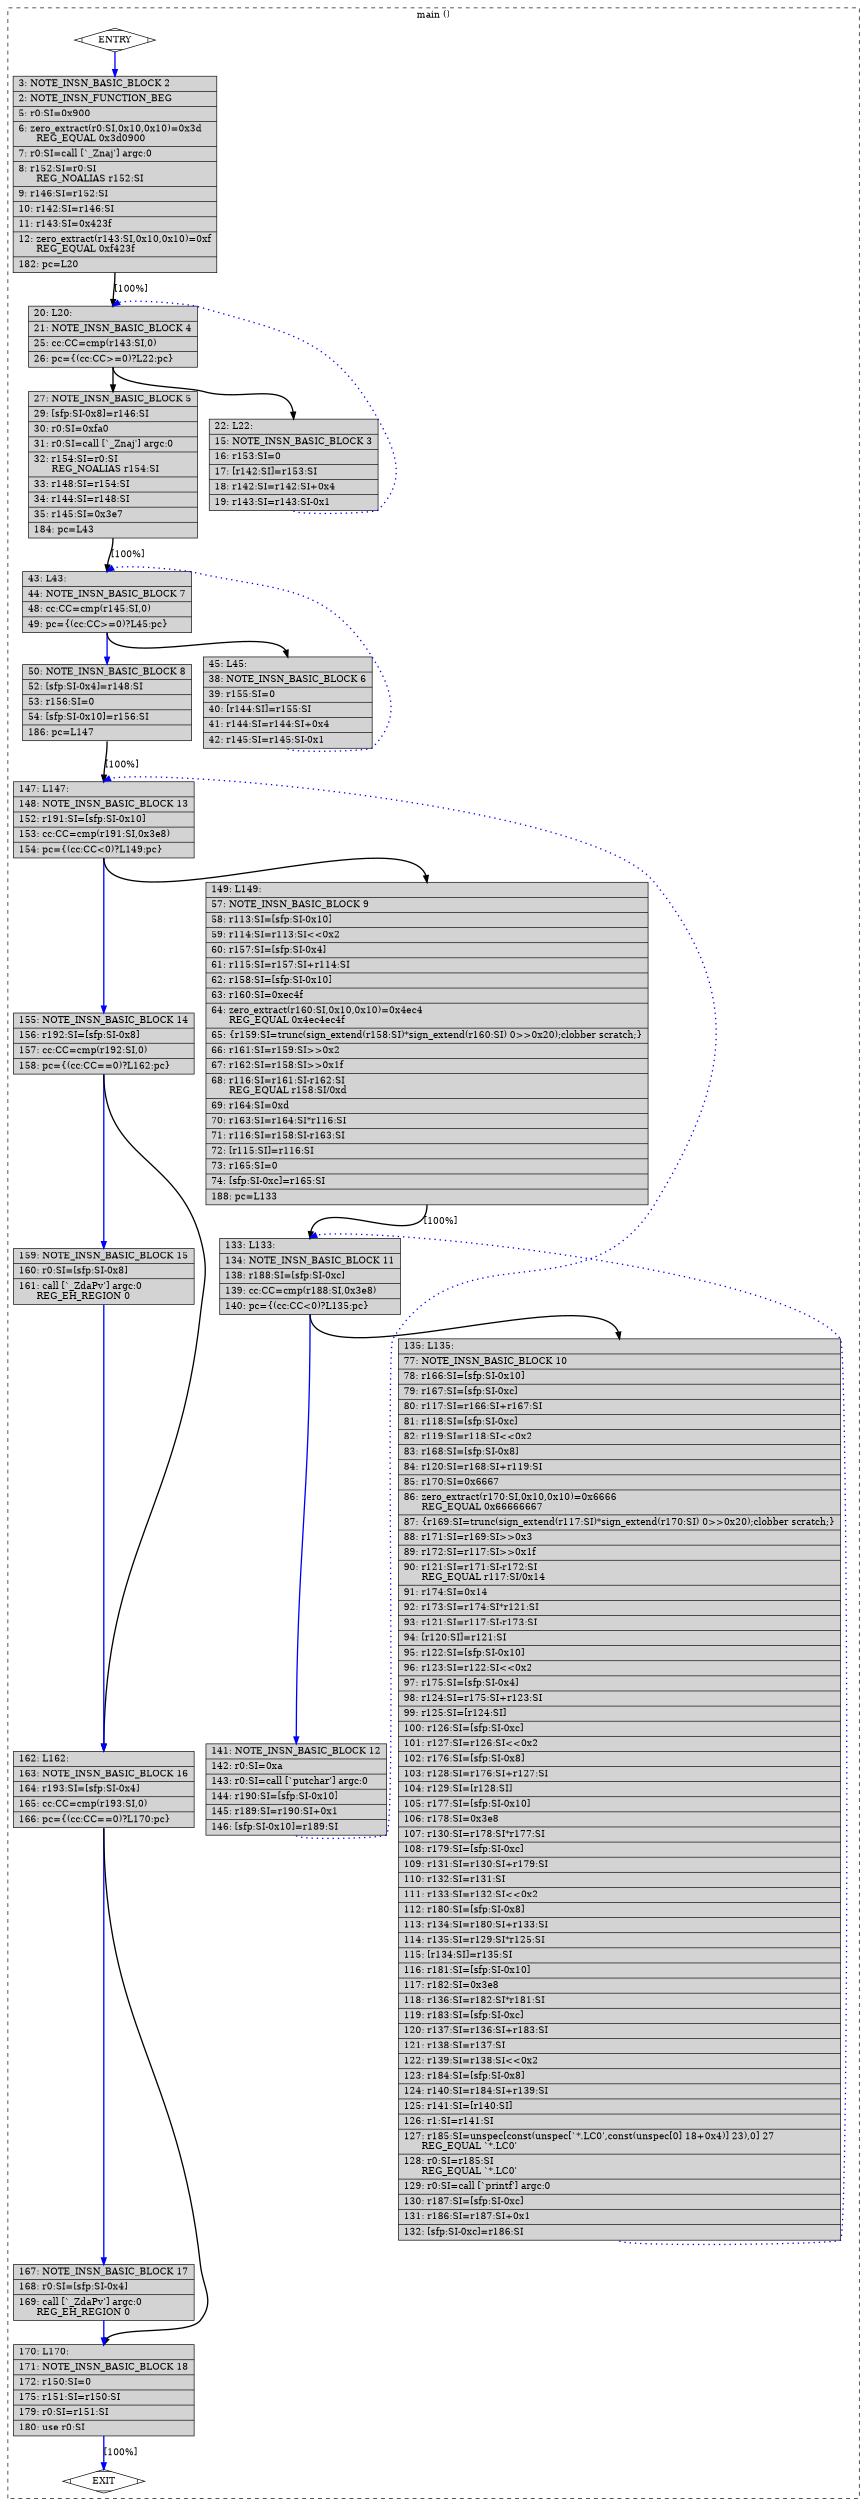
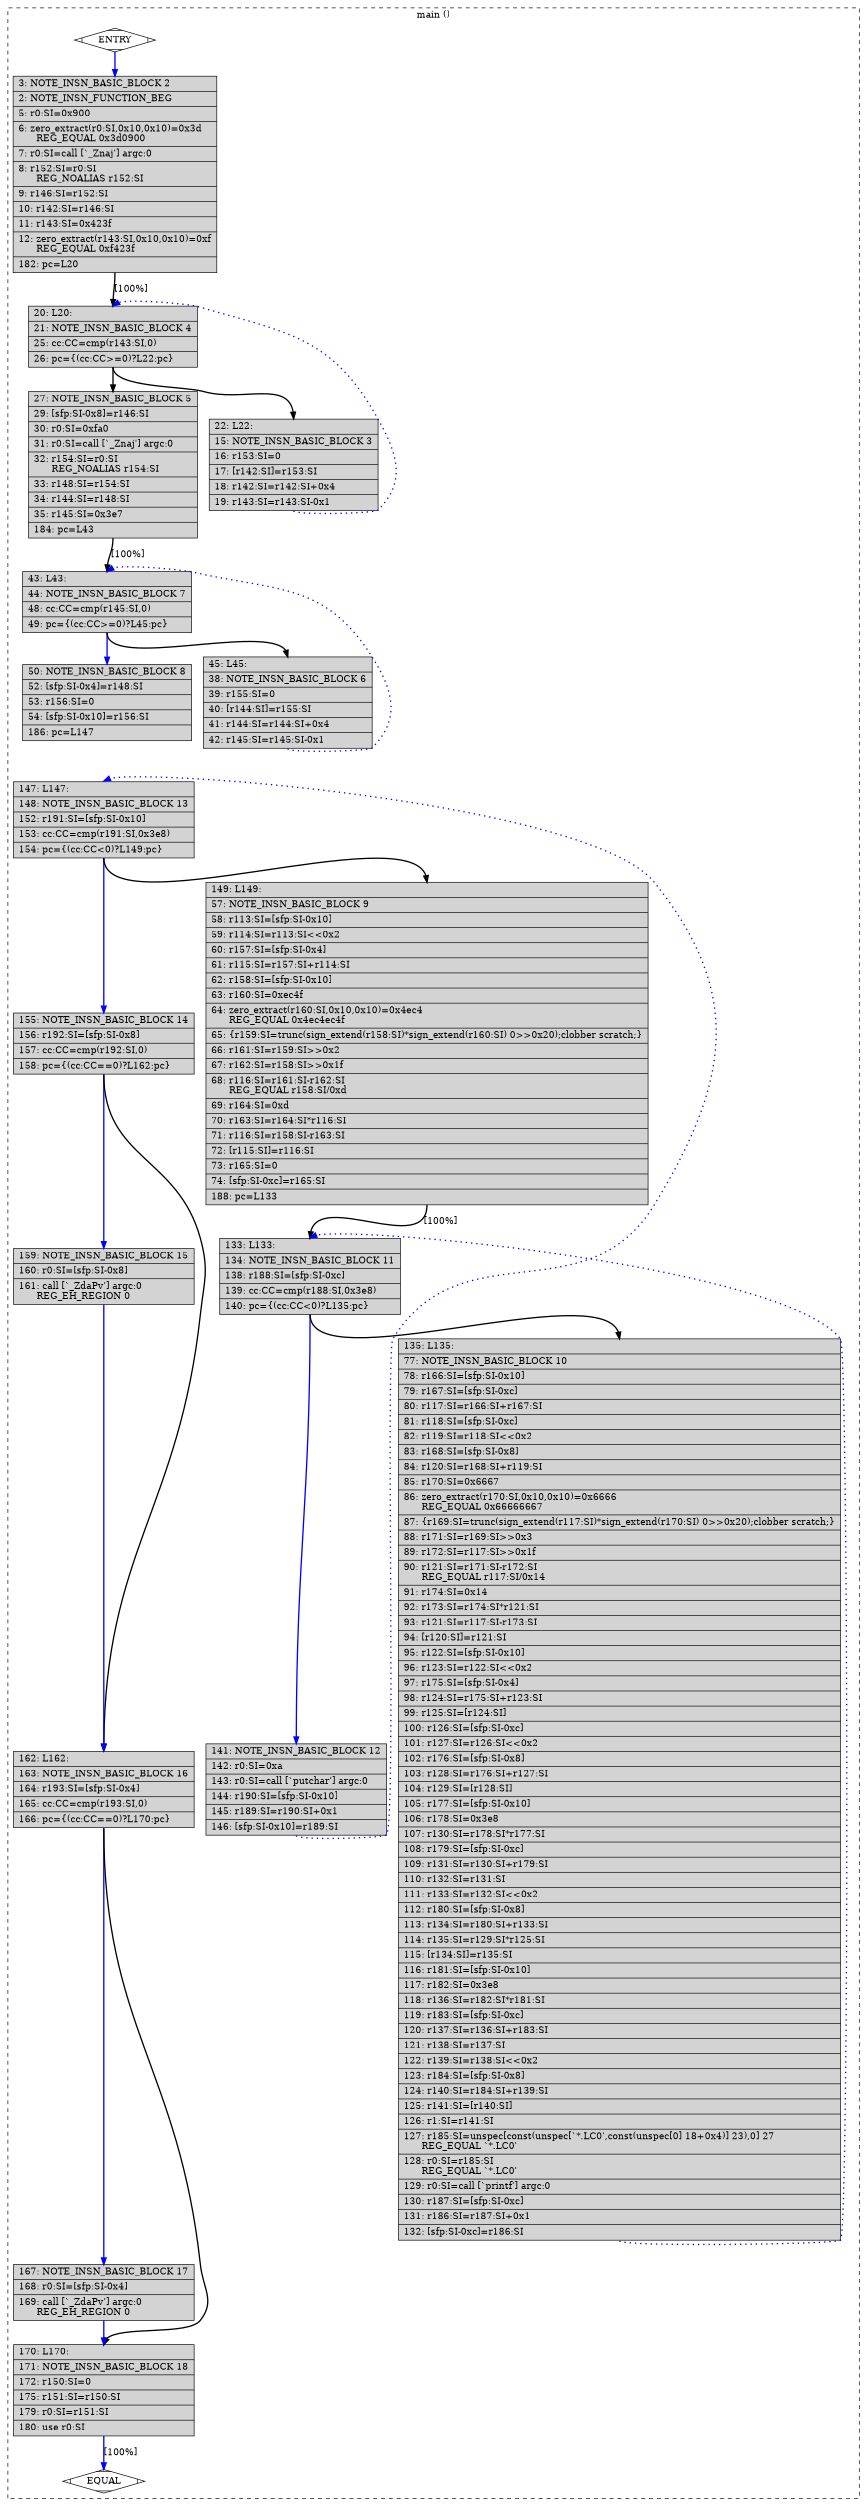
edge "50: NOTE_INSN_BASIC_BLOCK 8" -> "147: L147:": removed, label "[100%]"
node "EXIT": label "EXIT" -> "EQUAL"
